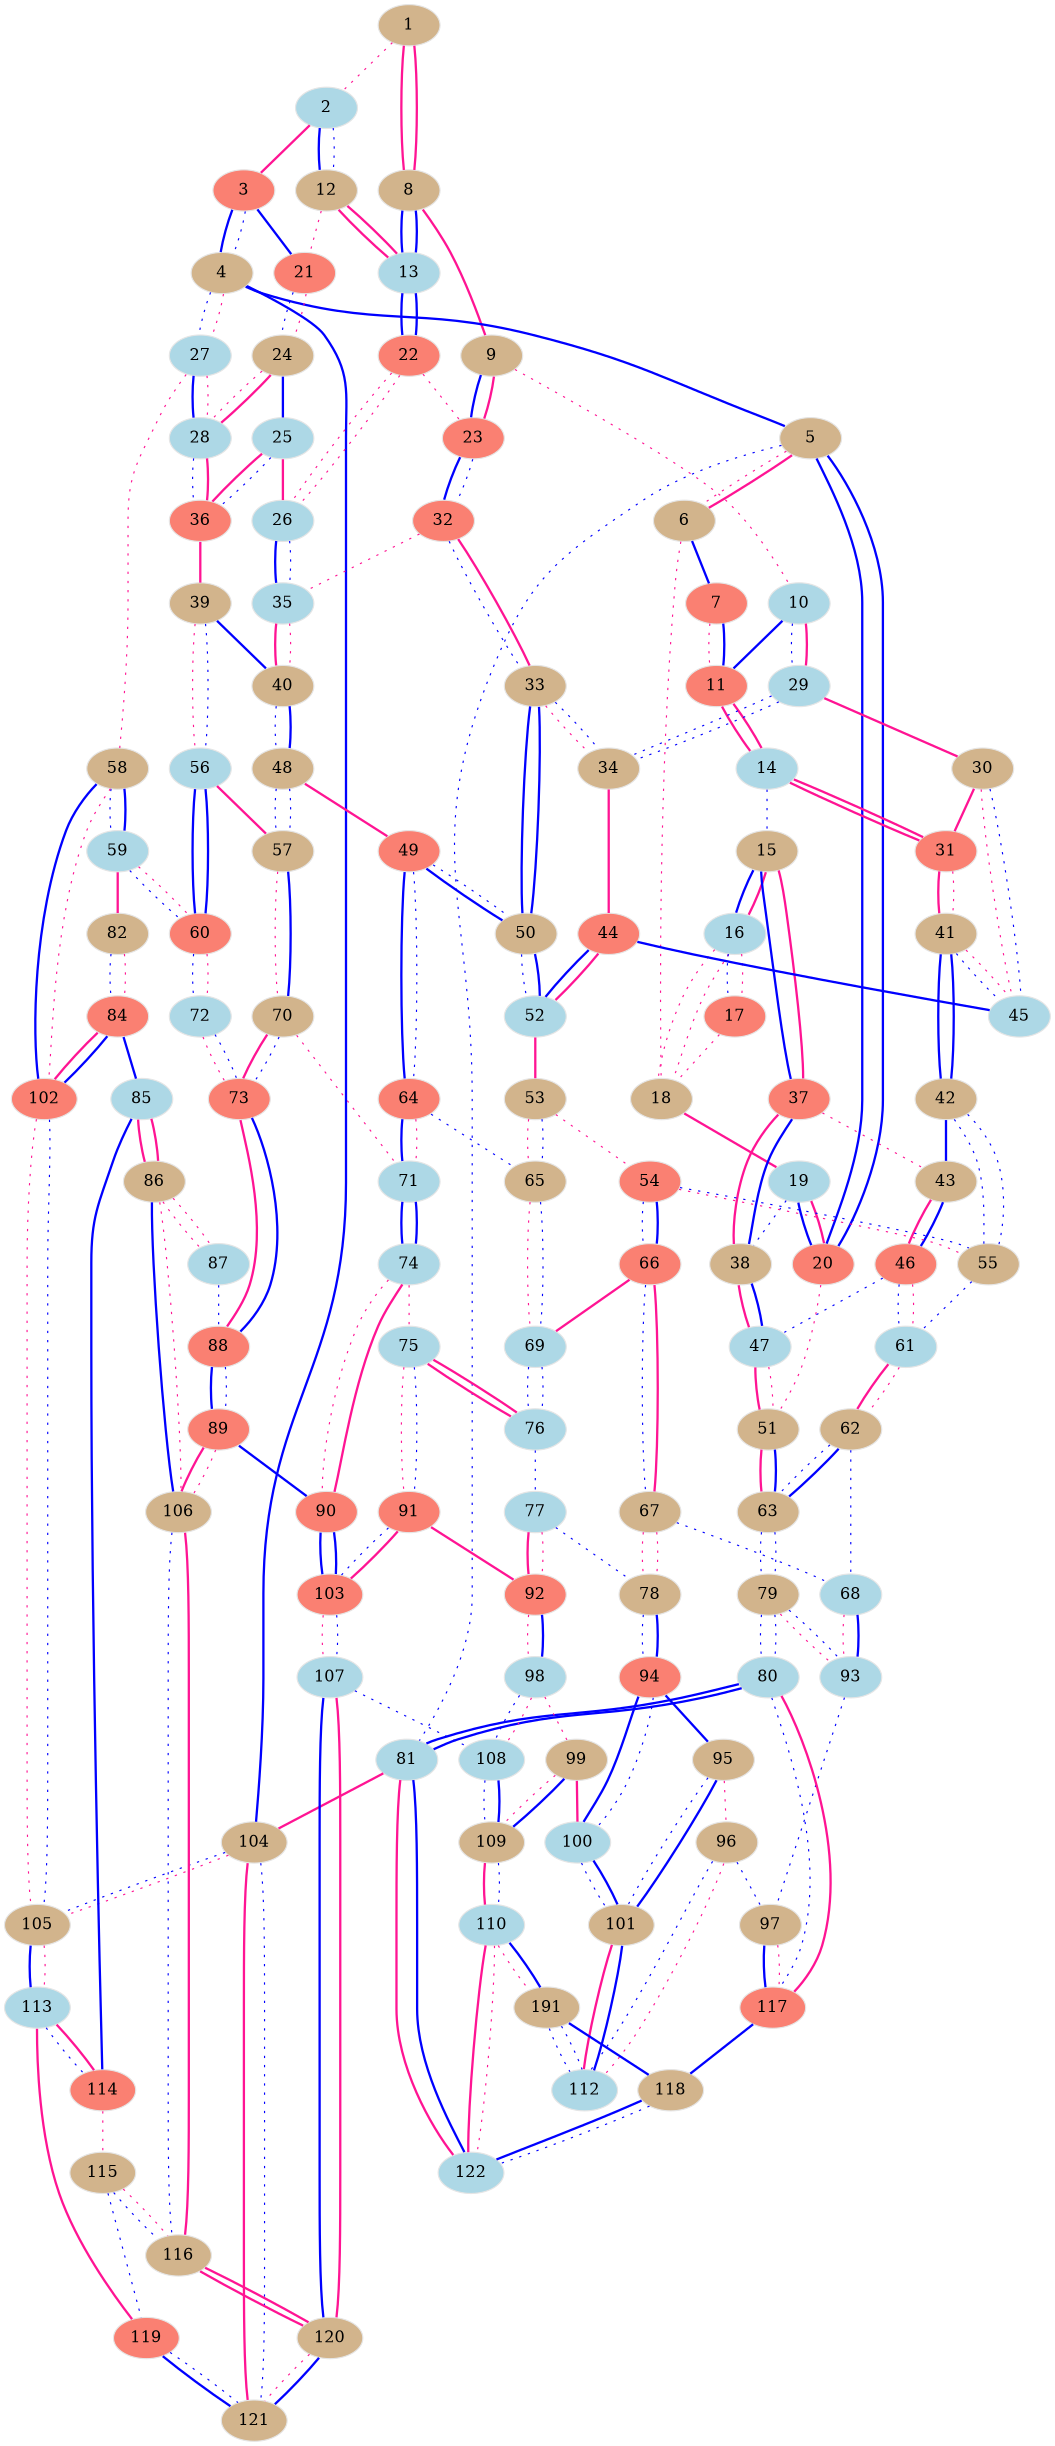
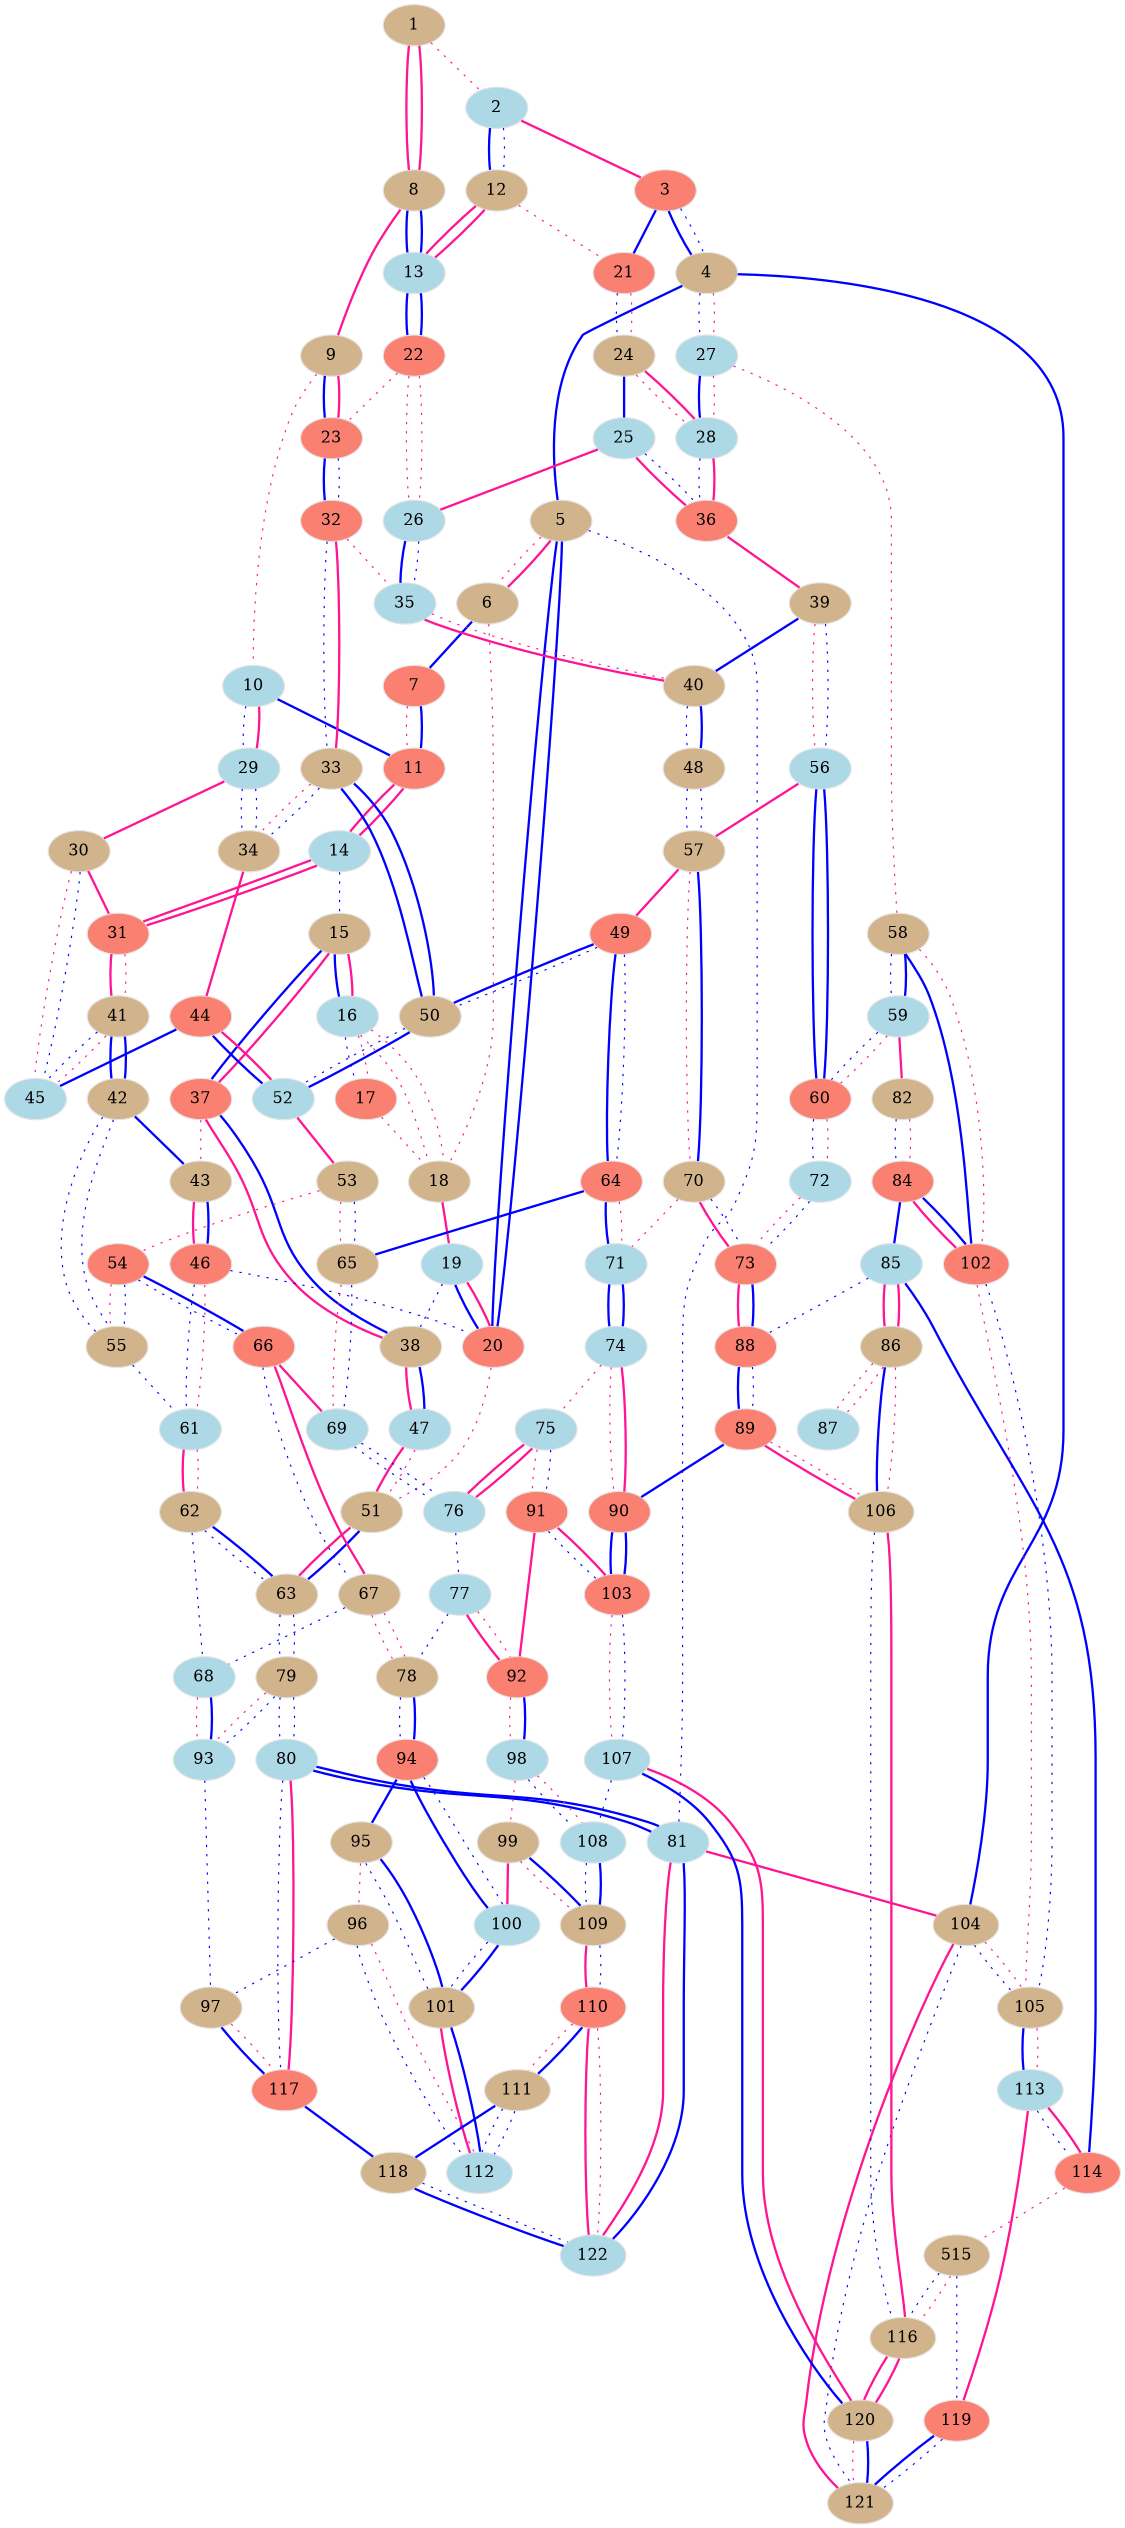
edge "48" -- "49": now "57" -- "49"
edge "64" -- "65": style dotted -> bold
edge "46" -- "47": now "46" -- "20"
edge "87" -- "88": now "85" -- "88"
node "110": fillcolor lightblue -> salmon
node "191": label "191" -> "111"
node "115": label "115" -> "515"
